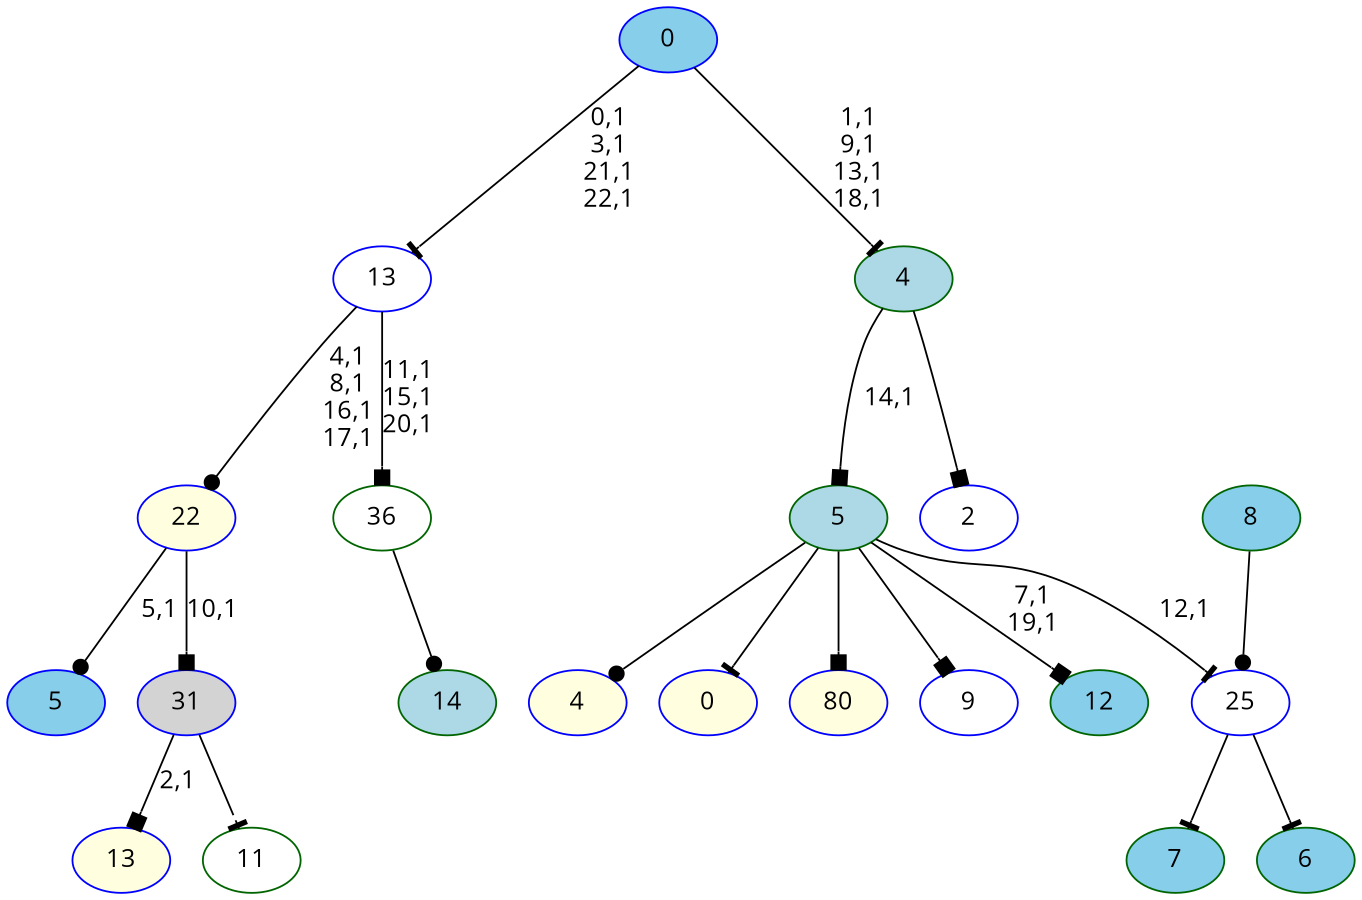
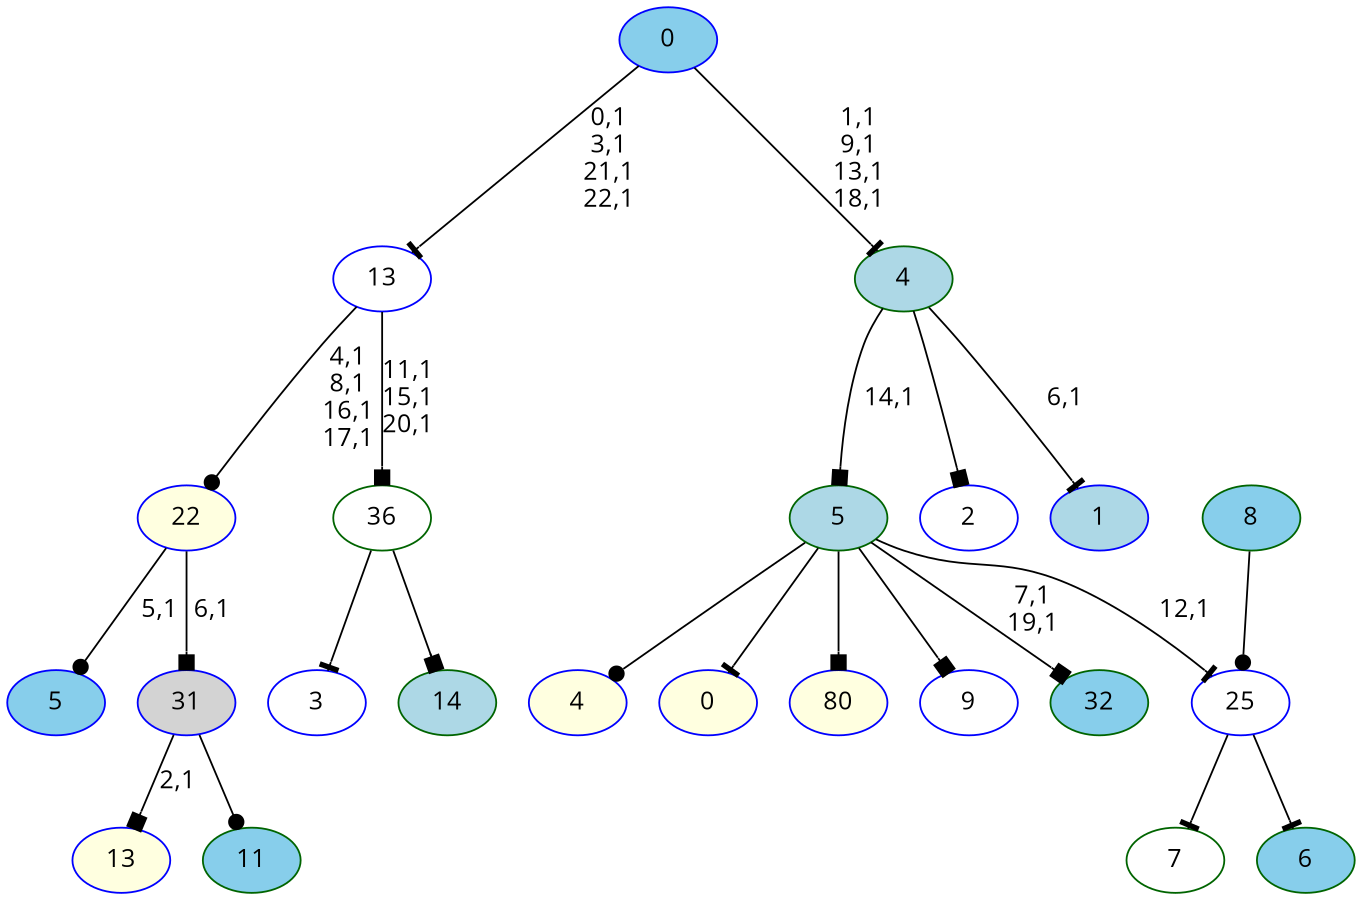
node "1": added
edge "36" -> "14": arrowhead dot -> box
edge "22" -> "31": label "10,1" -> "6,1"
node "3": added
node "12": label "12" -> "32"
edge "31" -> "11": arrowhead tee -> dot
node "11": fillcolor white -> skyblue
node "7": fillcolor skyblue -> white
